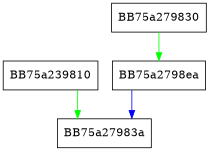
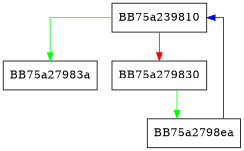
edge "BB75a239810" -> "BB75a279830": added
edge "BB75a2798ea" -> "BB75a27983a": now "BB75a2798ea" -> "BB75a239810"
